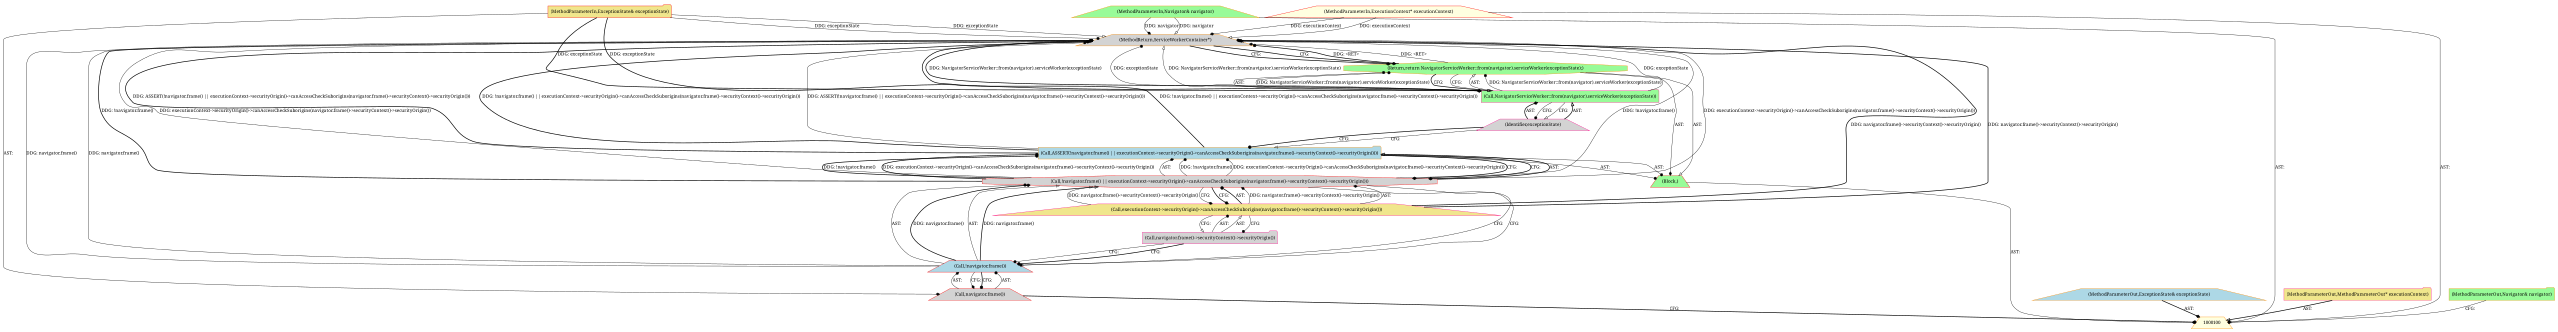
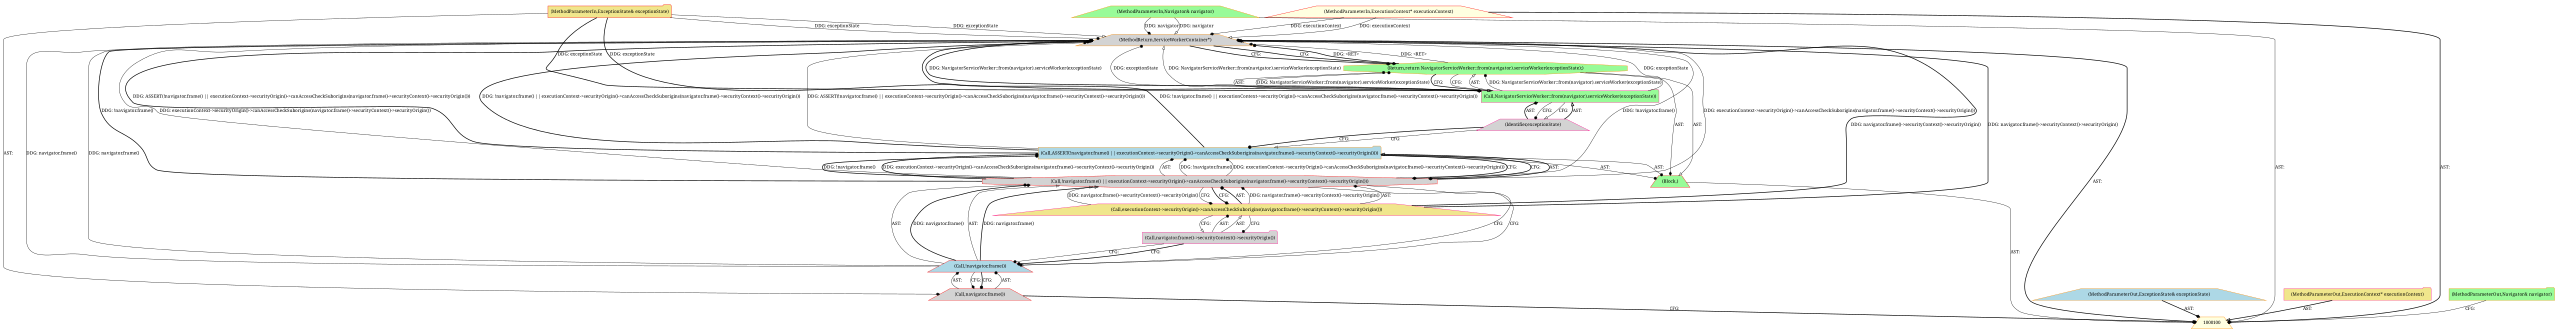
edge "(MethodParameterIn,ExecutionContext* executionContext)" -> "1000100": style solid -> bold
edge "(MethodReturn,ServiceWorkerContainer*)" -> "1000100": added, label "AST:"
node "(MethodParameterOut,MethodParameterOut* executionContext)": label "(MethodParameterOut,MethodParameterOut* executionContext)" -> "(MethodParameterOut,ExecutionContext* executionContext)"
